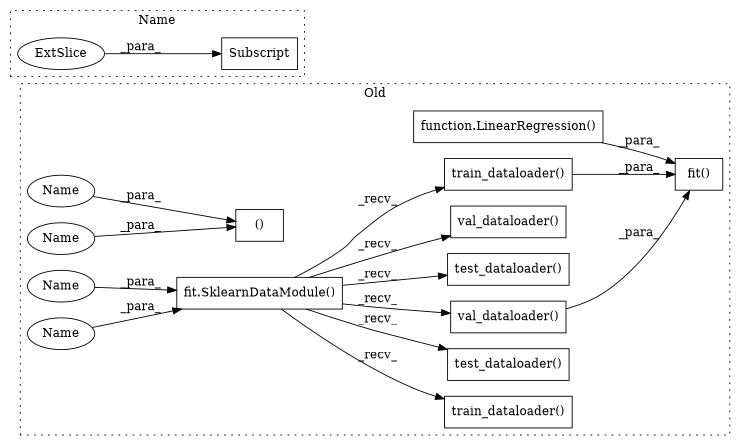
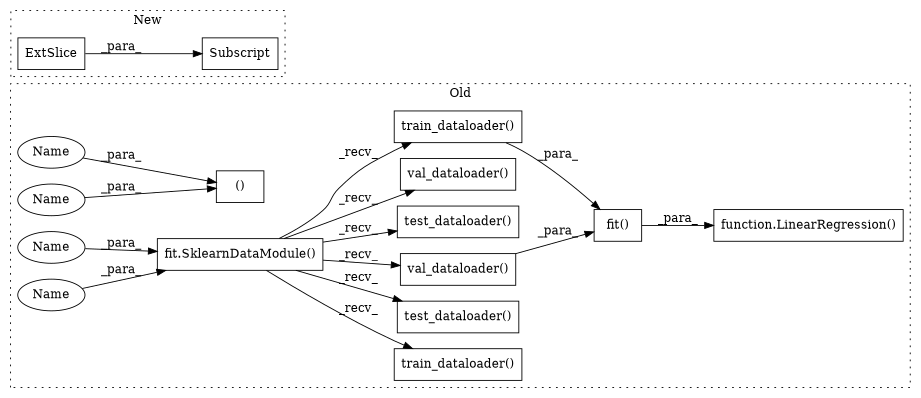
cluster "Name": label "Name" -> "New"
node "ExtSlice": shape ellipse -> box
edge "function.LinearRegression()" -> "fit()": reversed
